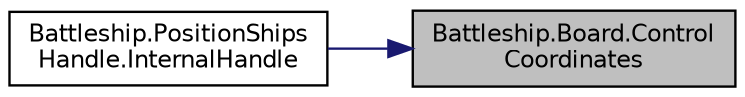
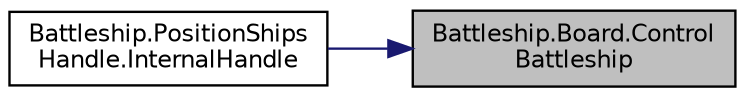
node "Battleship.Board.Control Coordinates": label "Battleship.Board.Control Coordinates" -> "Battleship.Board.Control Battleship"
